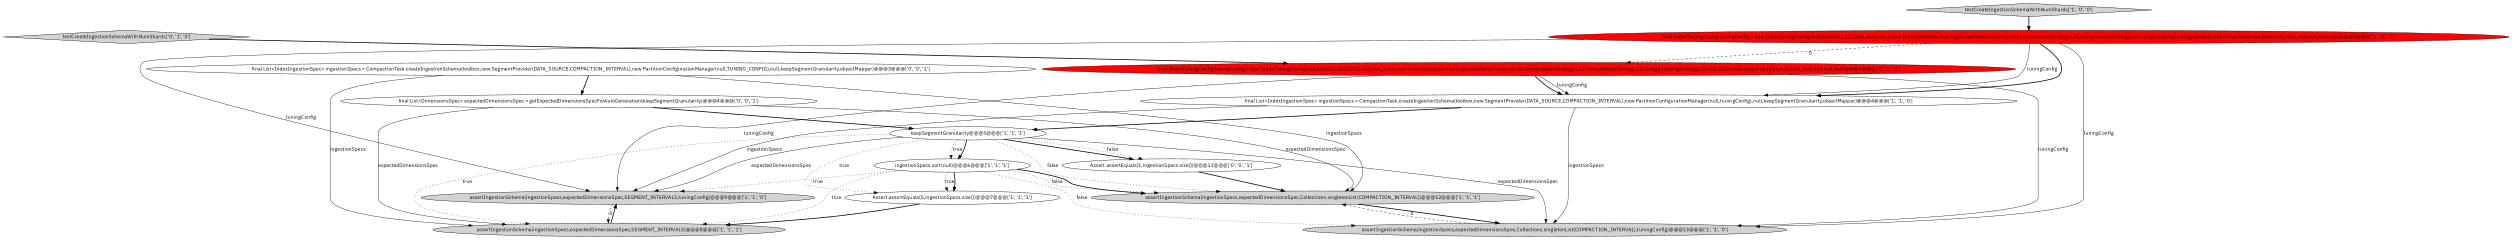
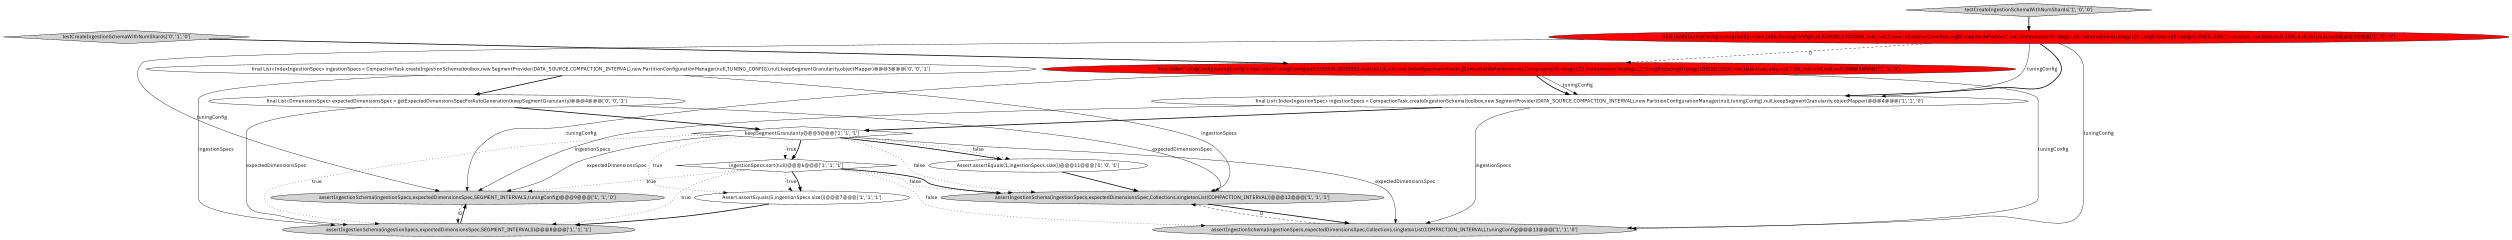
node "keepSegmentGranularity@@@5@@@['1', '1', '1']": shape ellipse -> diamond
node "ingestionSpecs.sort(null)@@@6@@@['1', '1', '1']": shape ellipse -> diamond
